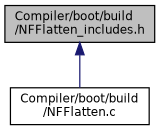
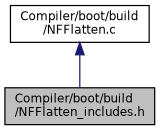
edge "Compiler/boot/build /NFFlatten.c" -> "Compiler/boot/build /NFFlatten_includes.h": reversed
